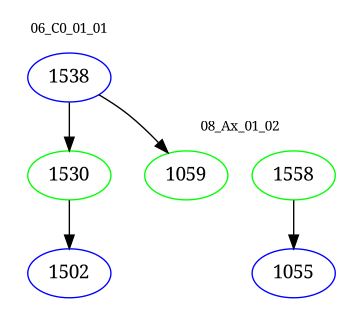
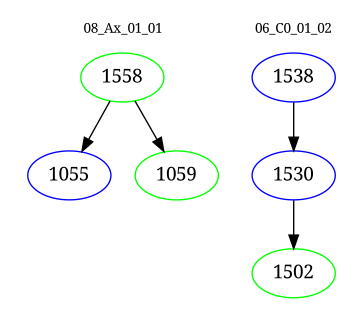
cluster "06_C0_01_01": label "06_C0_01_01" -> "06_C0_01_02"
edge "1538" -> "1059": now "1558" -> "1059"
cluster "08_Ax_01_02": label "08_Ax_01_02" -> "08_Ax_01_01"
node "1530": color green -> blue
node "1502": color blue -> green
